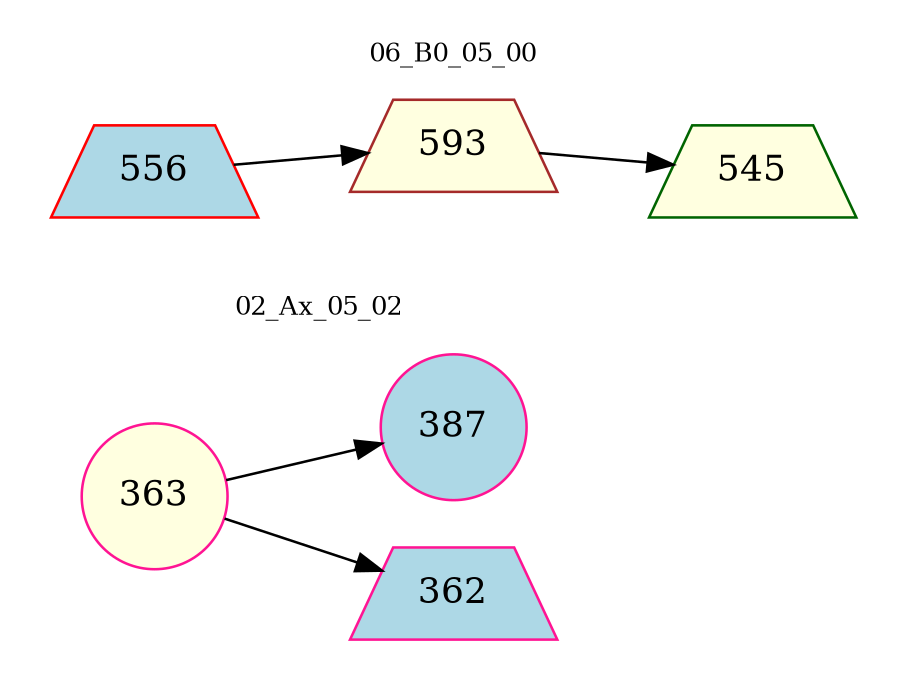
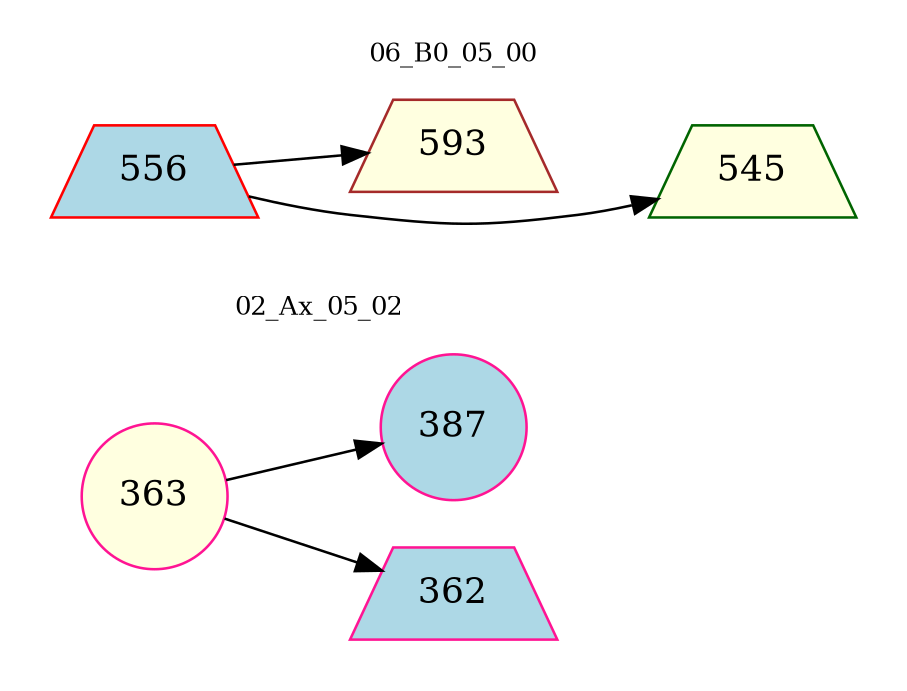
edge "593" -> "545": now "556" -> "545"
